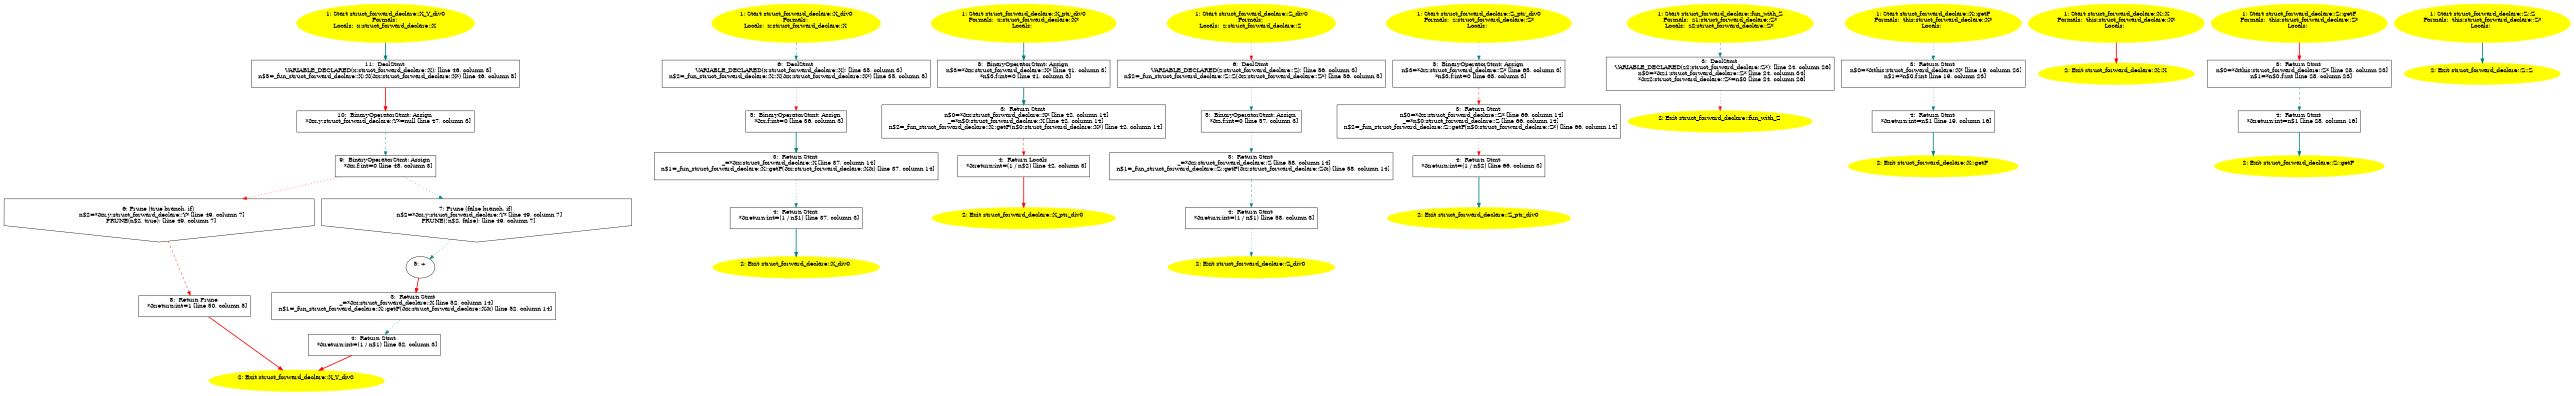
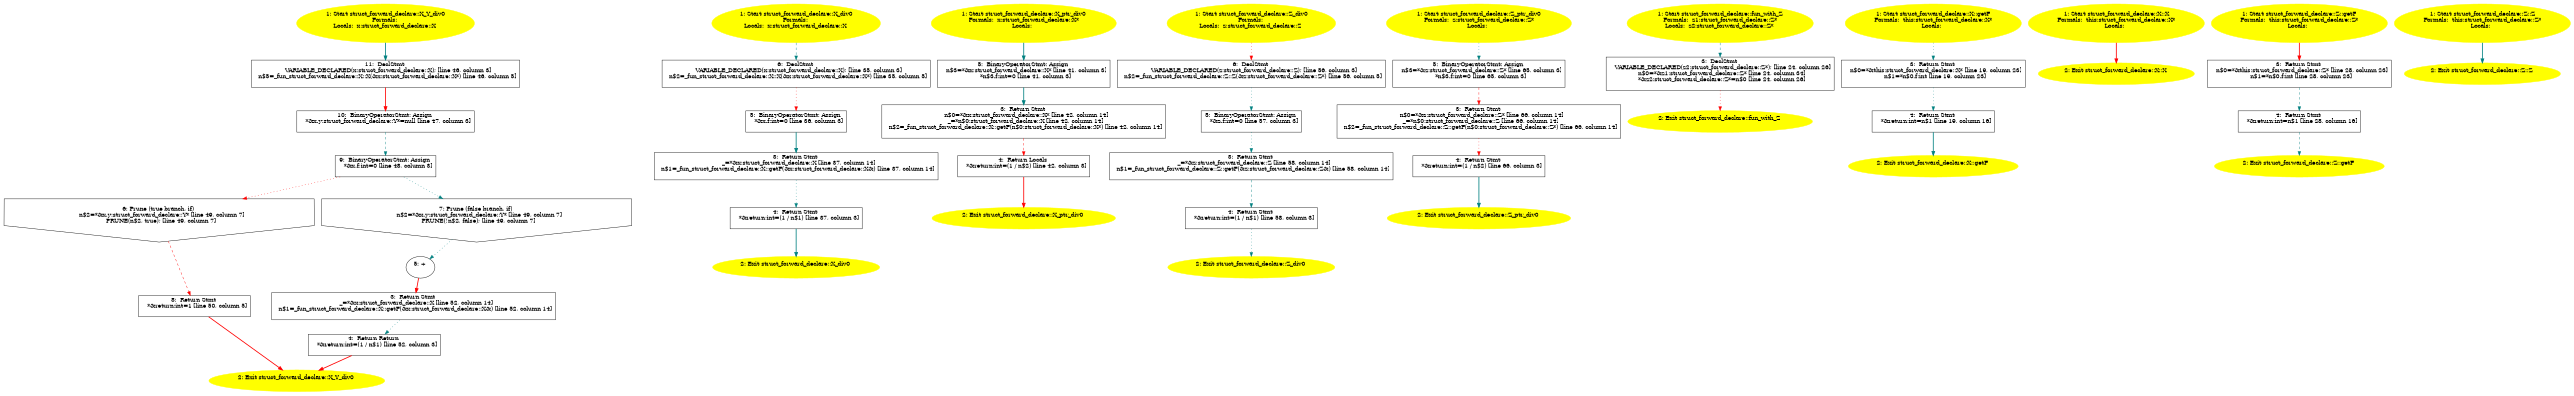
edge "4:  Return Stmt *&return:int=n$1 [line 28, column 16]" -> "2: Exit struct_forward_declare::Z::getF": style bold -> dashed
node "8:  Return Prune *&return:int=1 [line 50, column 5]": label "8:  Return Prune *&return:int=1 [line 50, column 5]" -> "8:  Return Stmt *&return:int=1 [line 50, column 5]"
node "4:  Return Stmt *&return:int=(1 / n$1) [line 52, column 3]": label "4:  Return Stmt *&return:int=(1 / n$1) [line 52, column 3]" -> "4:  Return Return *&return:int=(1 / n$1) [line 52, column 3]"
